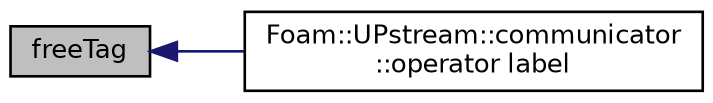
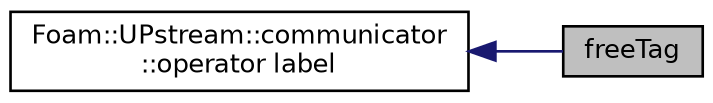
edge "Foam::UPstream::communicator ::operator label" -> "freeTag": reversed
